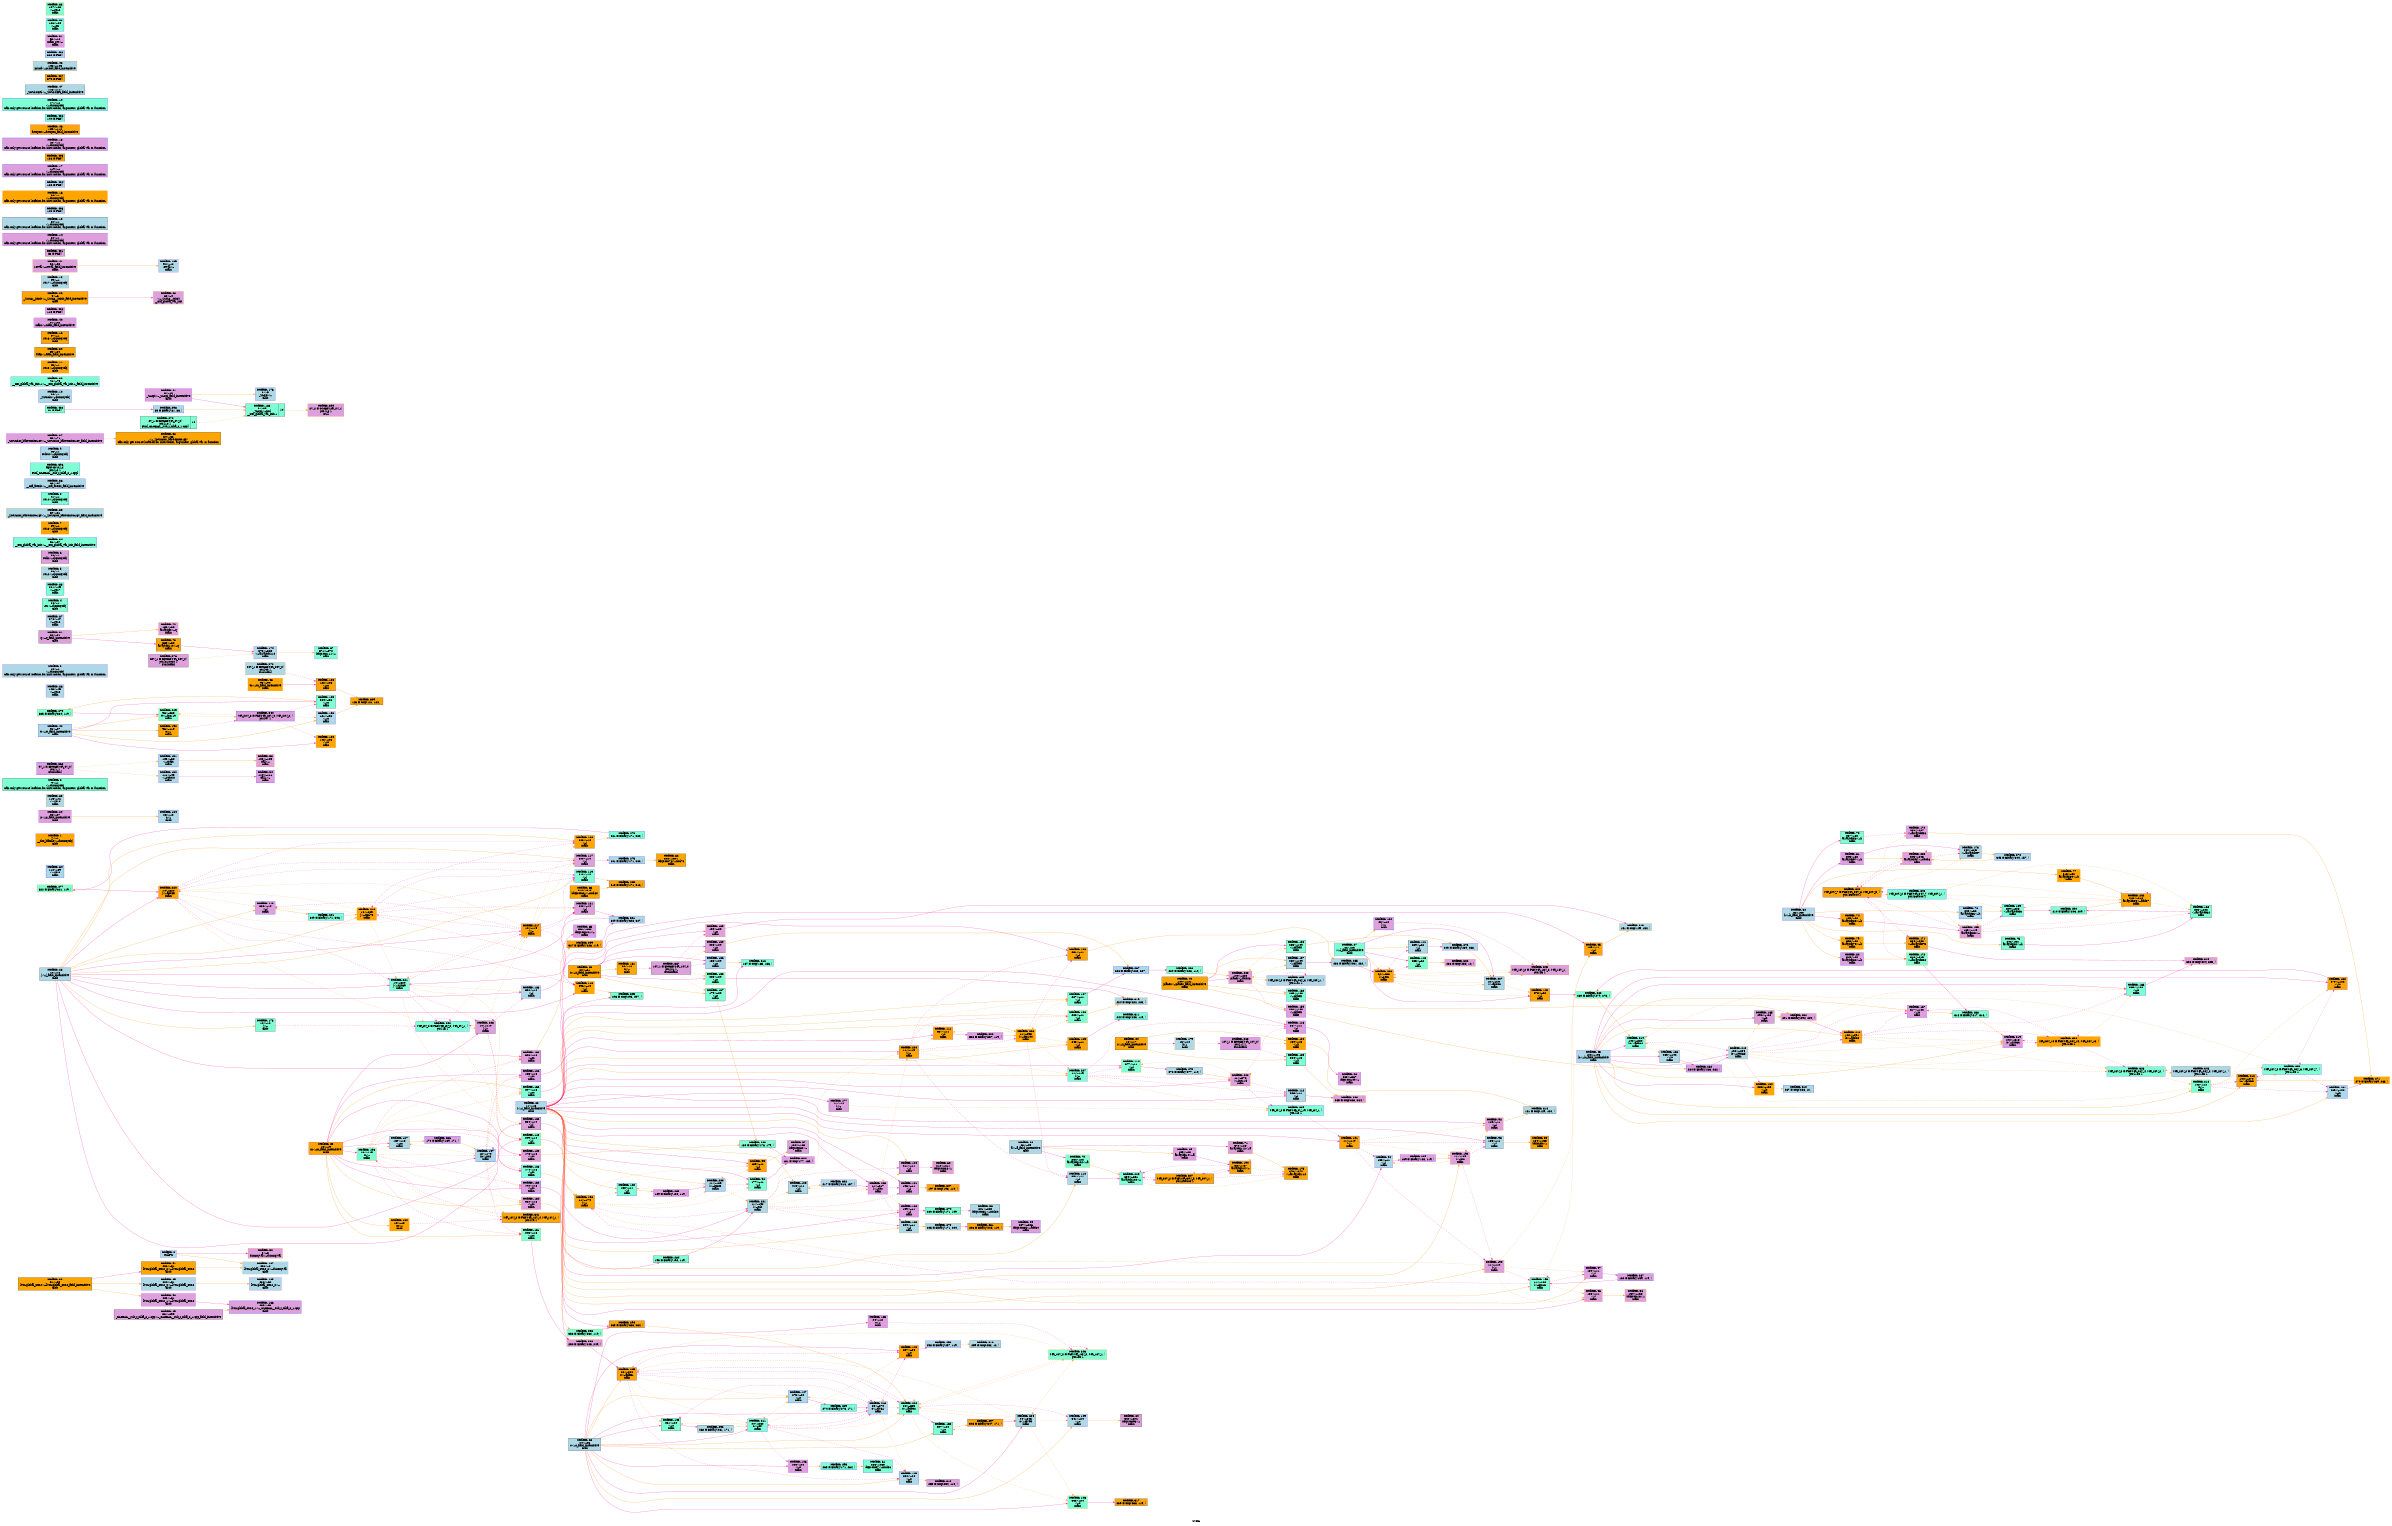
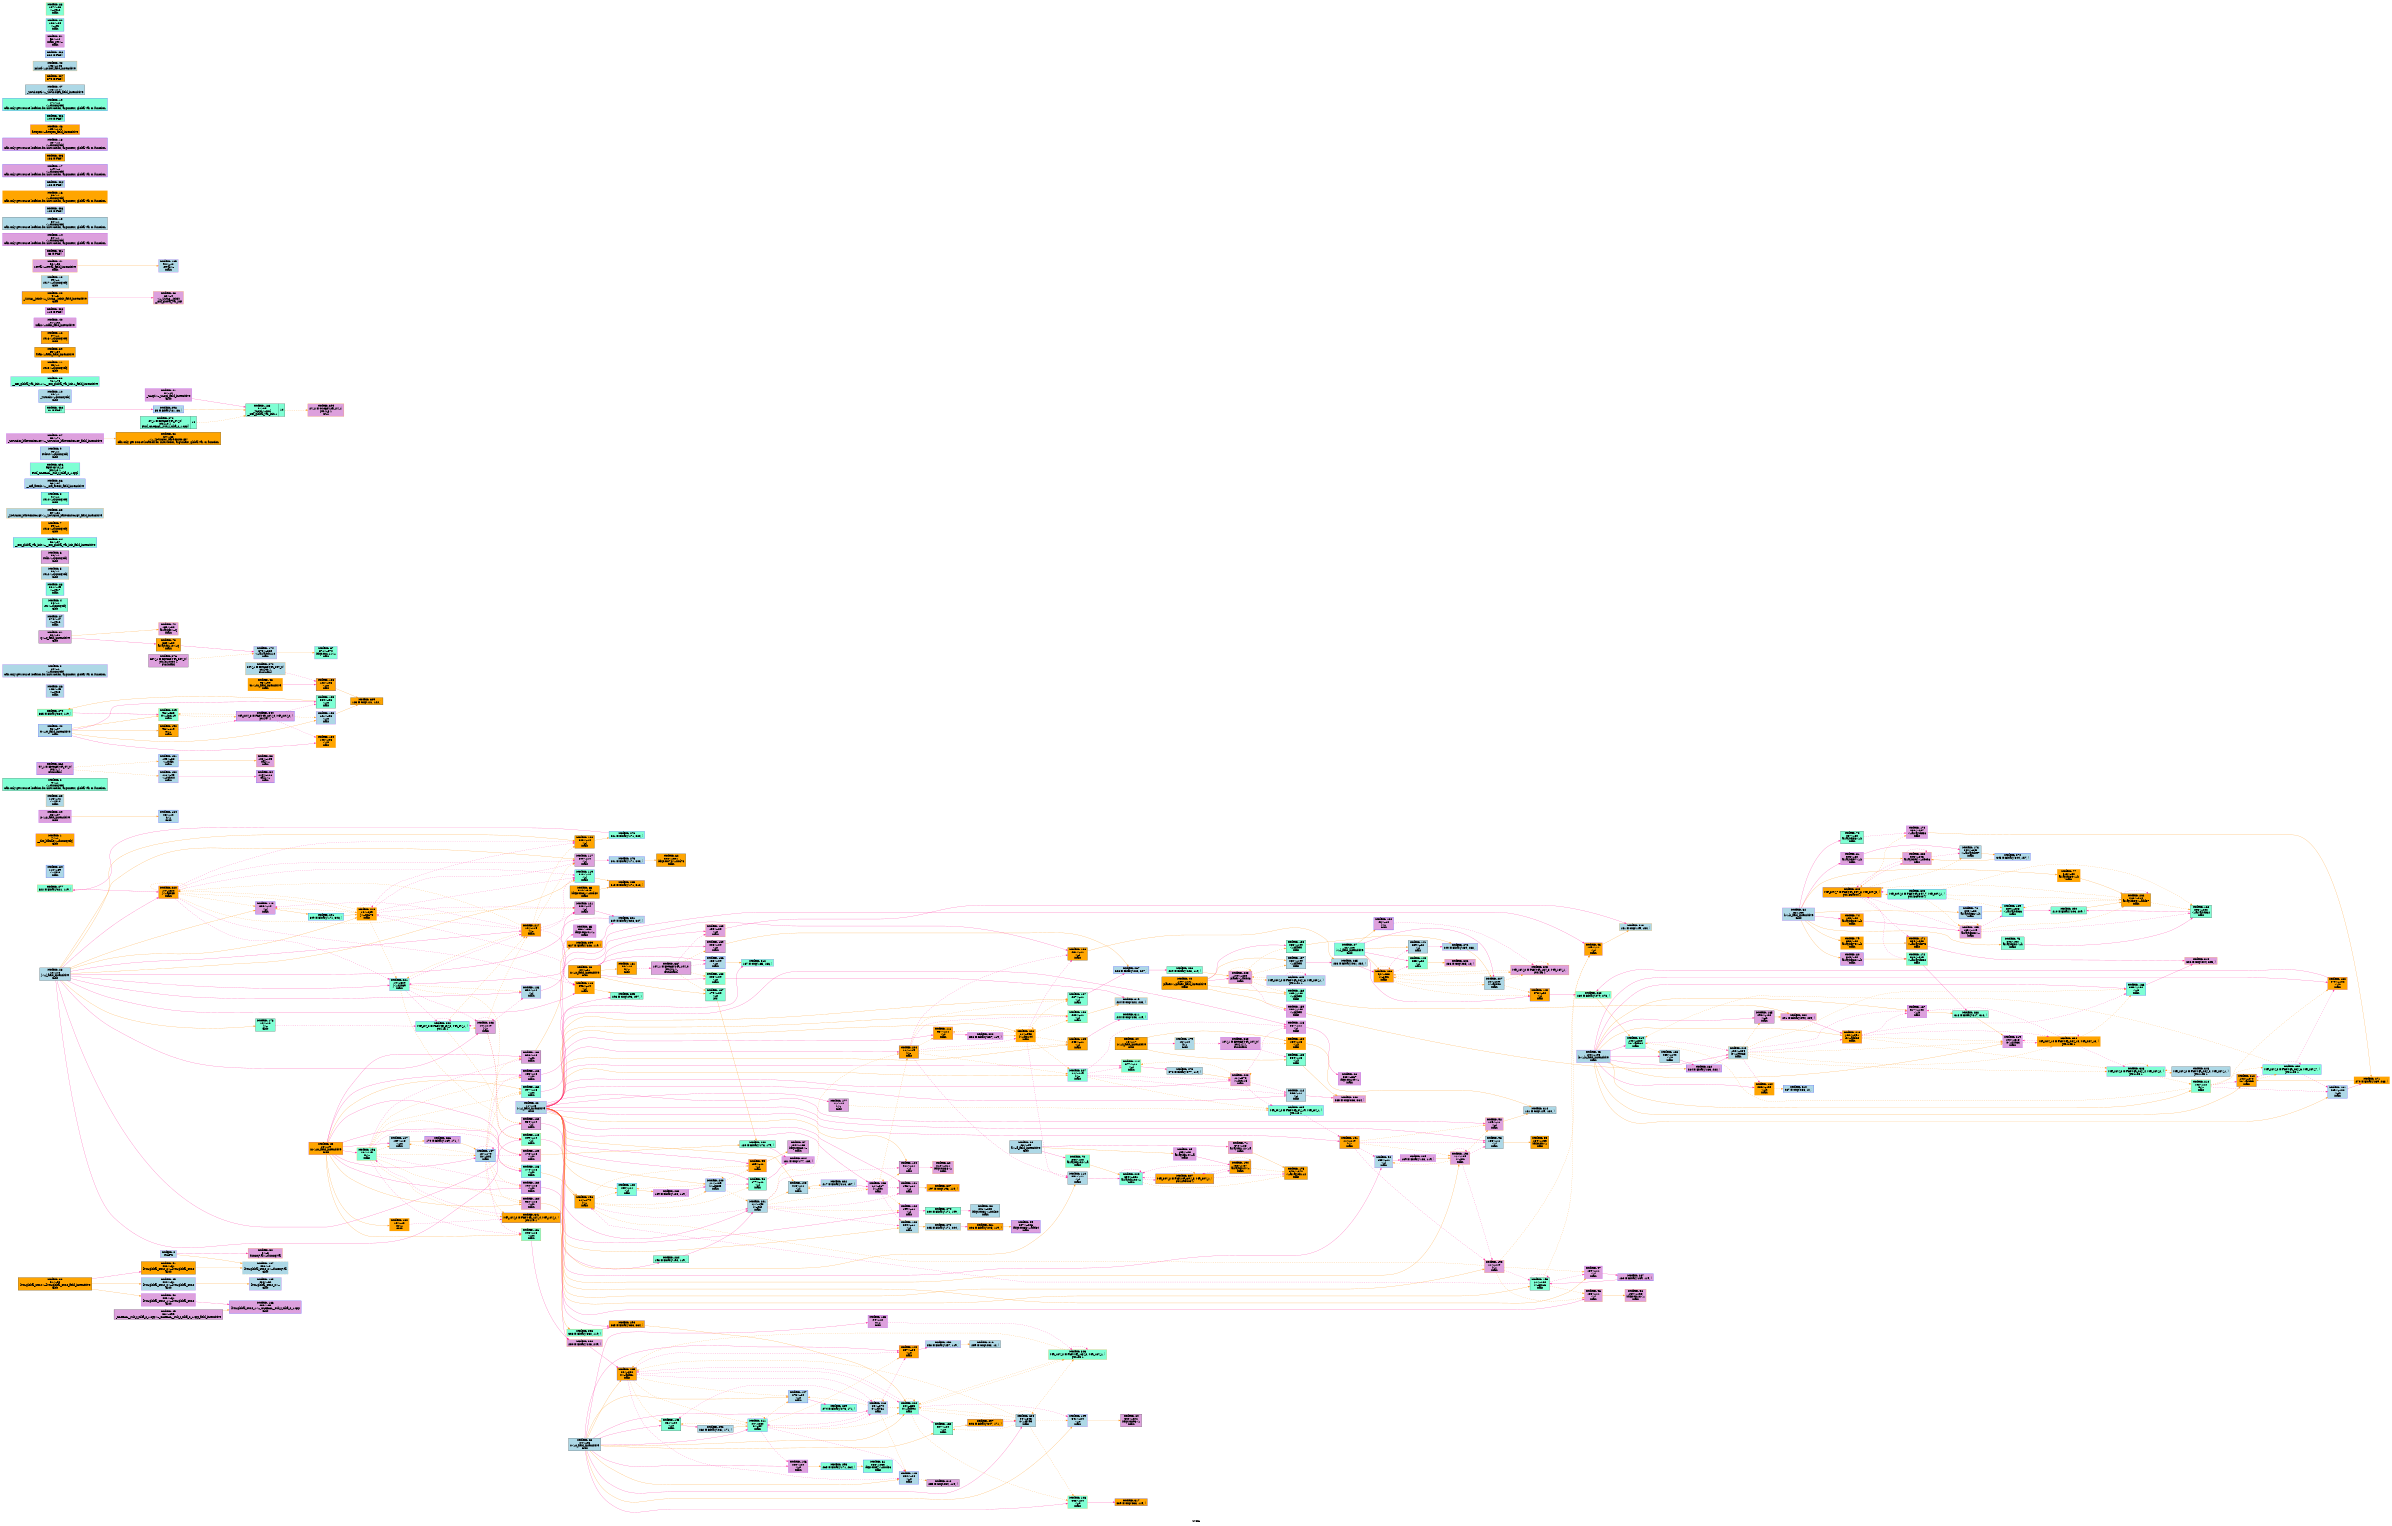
node "NodeID: 176": removed
edge "NodeID: 220" -> "NodeID: 340": now "NodeID: 220" -> "NodeID: 218"
node "NodeID: 137": text "main" -> "pts"
edge "NodeID: 269" -> "NodeID: 213": removed
